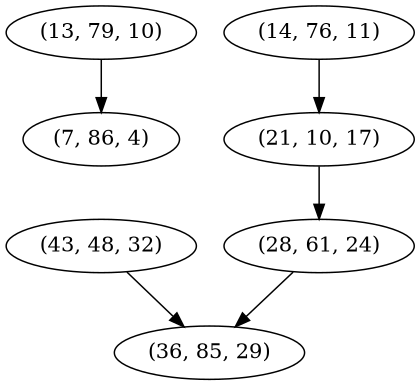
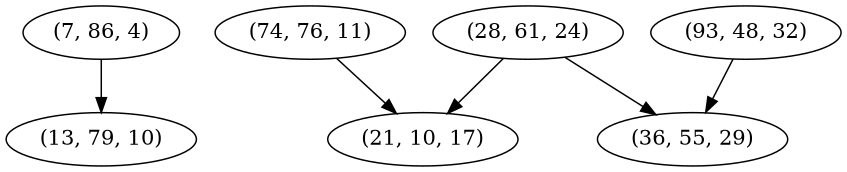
node "(14, 76, 11)": label "(14, 76, 11)" -> "(74, 76, 11)"
edge "(13, 79, 10)" -> "(7, 86, 4)": reversed
edge "(21, 10, 17)" -> "(28, 61, 24)": reversed
node "(43, 48, 32)": label "(43, 48, 32)" -> "(93, 48, 32)"
node "(36, 85, 29)": label "(36, 85, 29)" -> "(36, 55, 29)"
